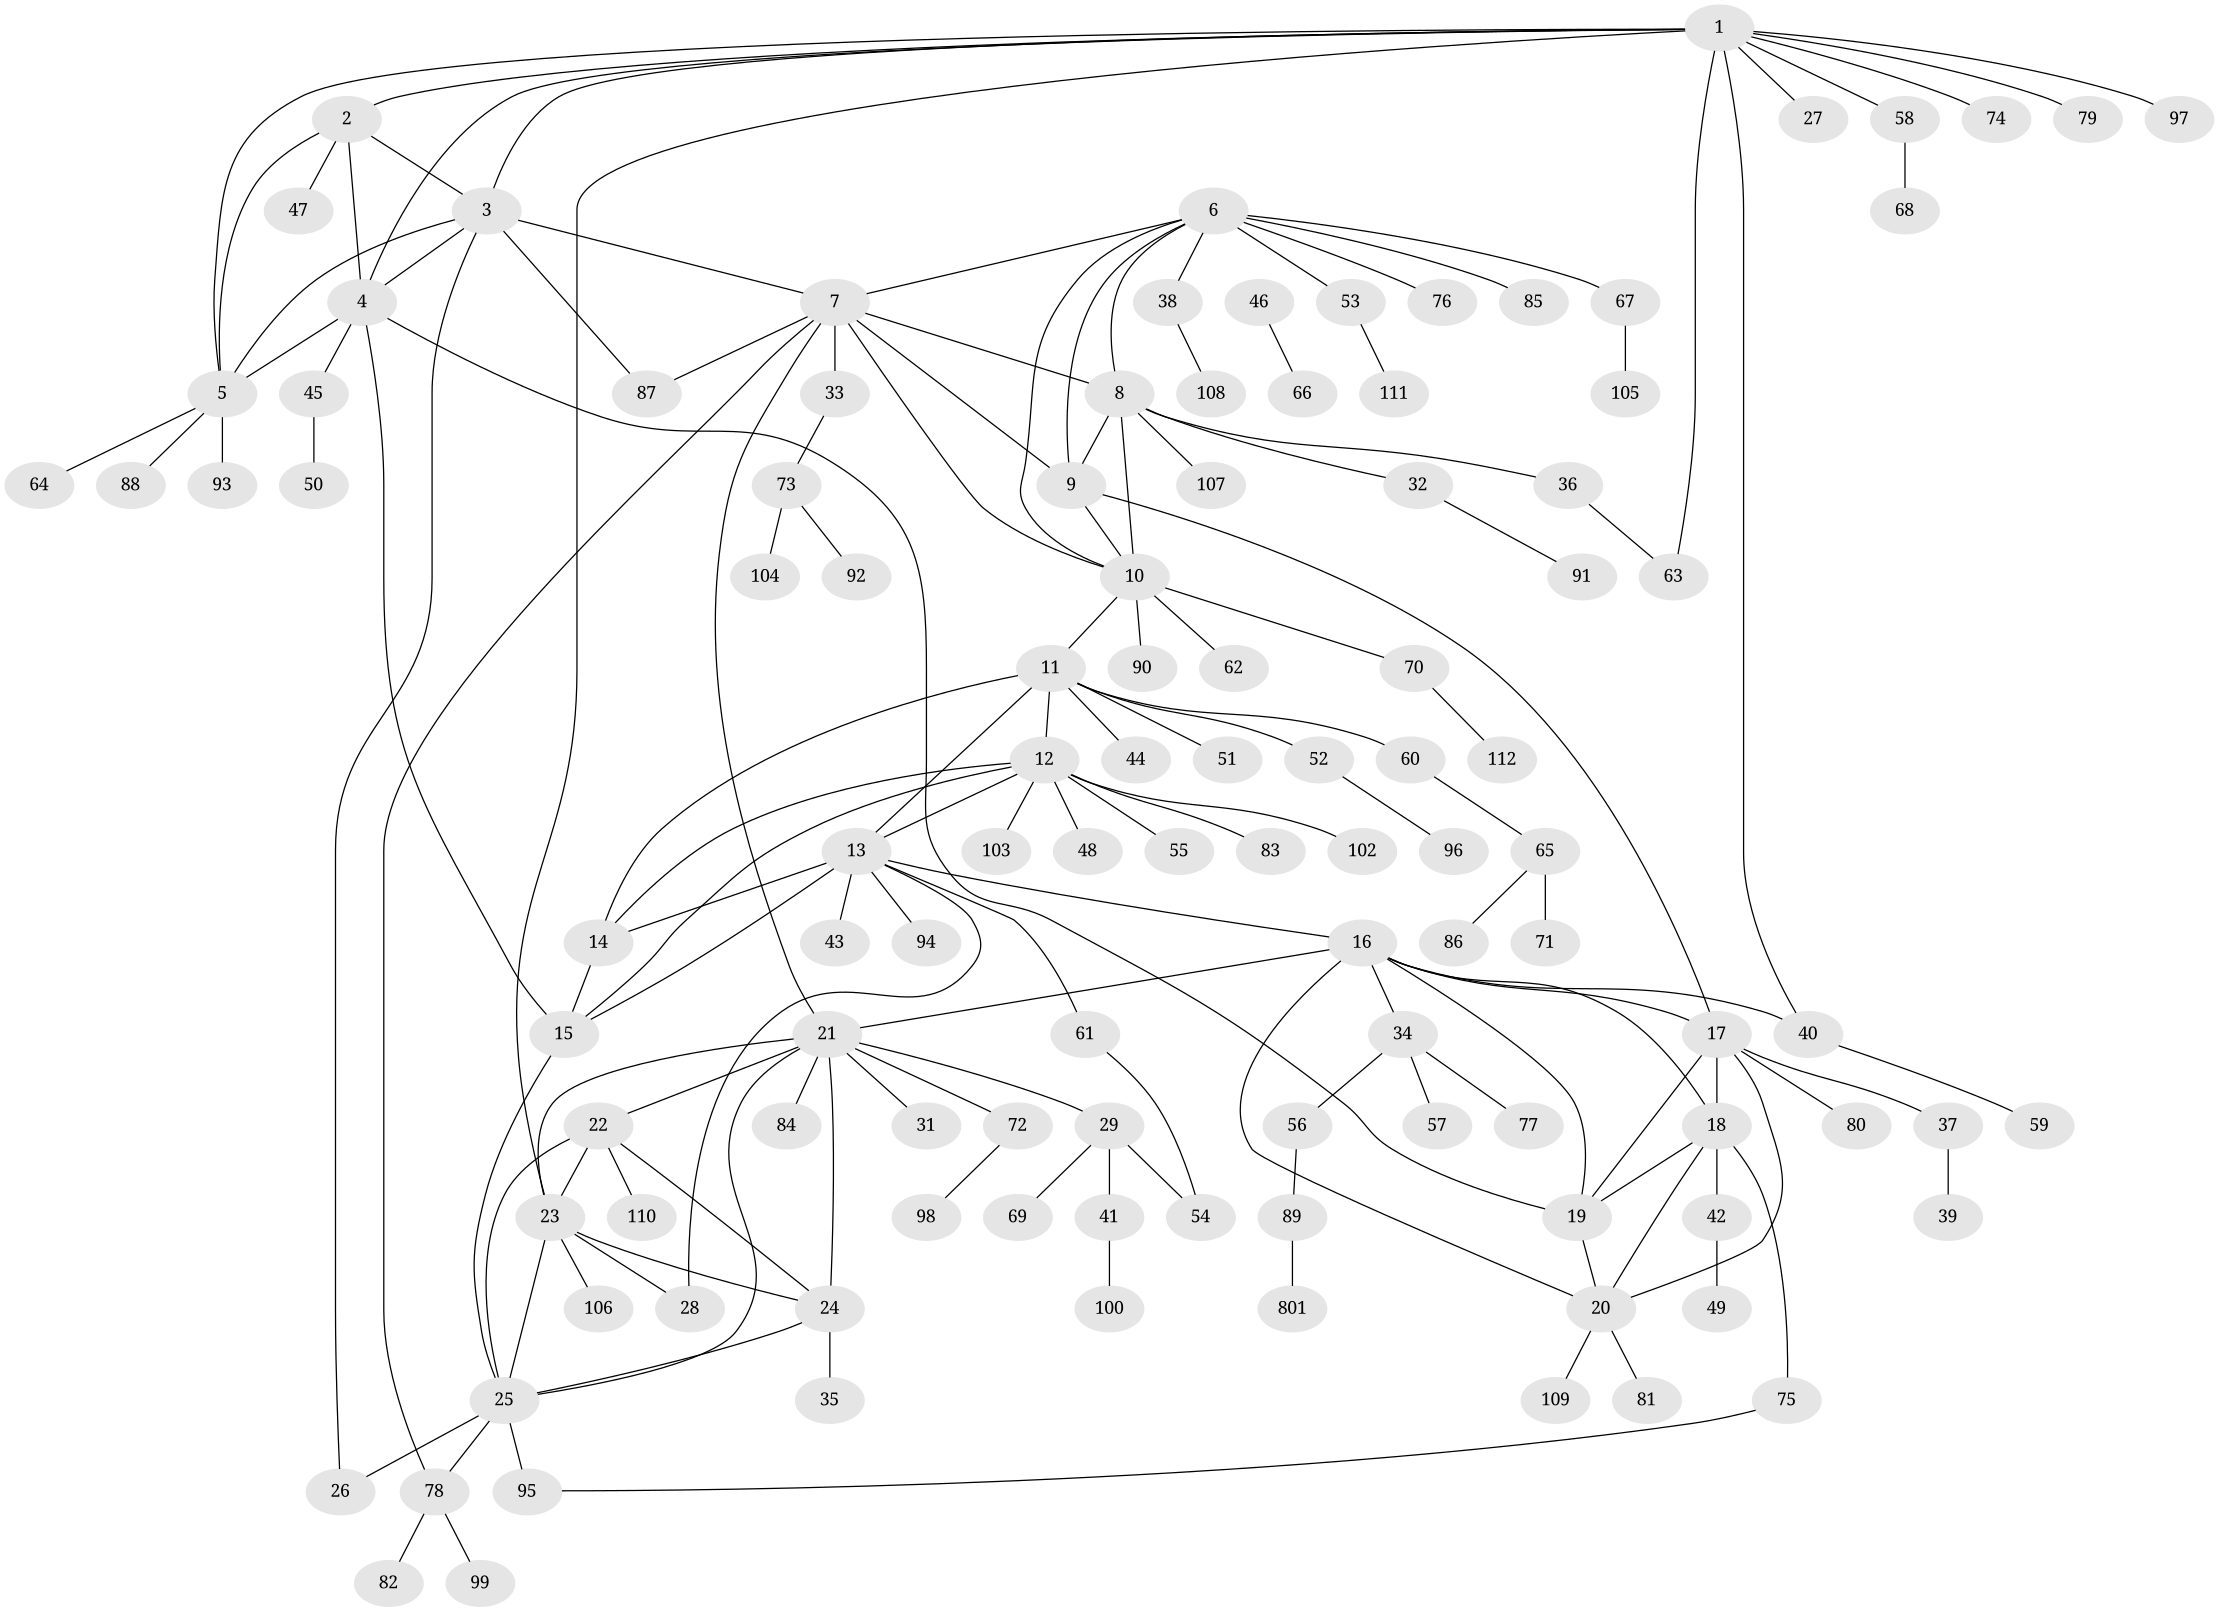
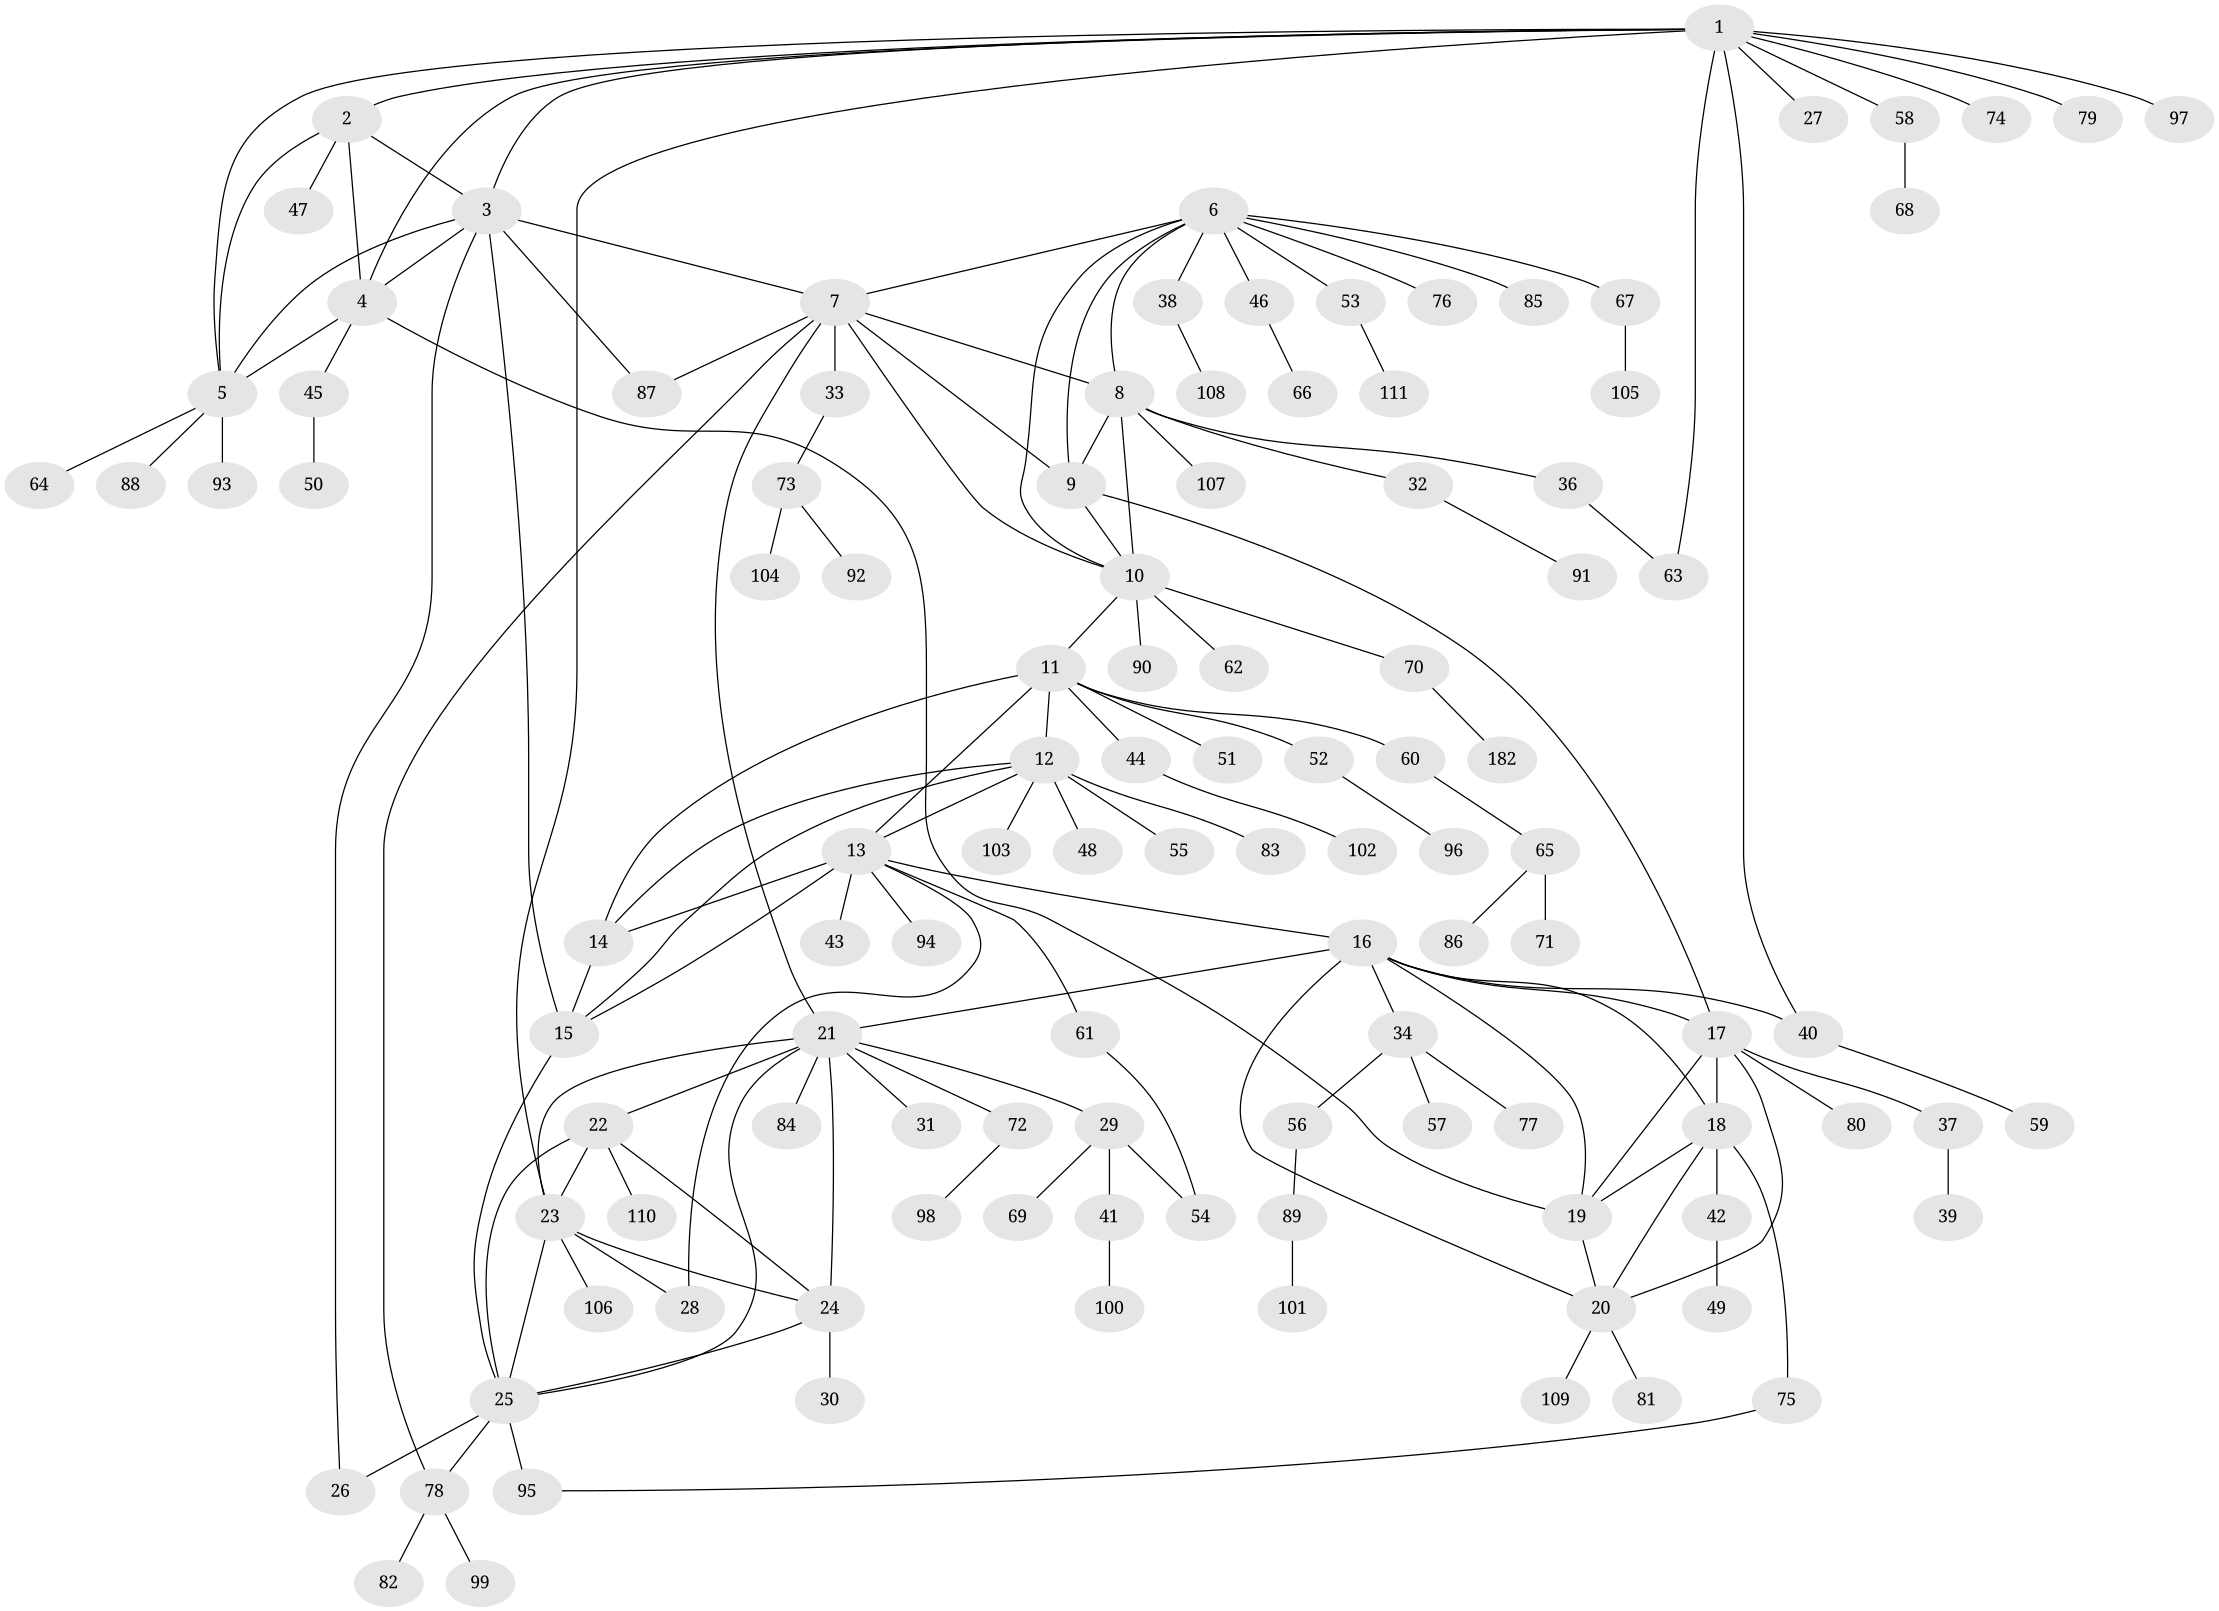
edge "6" -- "46": added
edge "4" -- "15": now "3" -- "15"
node "112": label "112" -> "182"
edge "12" -- "102": now "44" -- "102"
node "801": label "801" -> "101"
node "35": label "35" -> "30"
